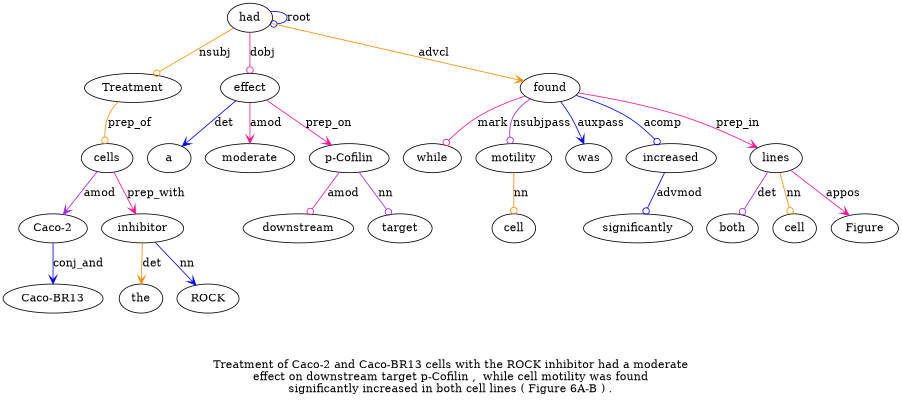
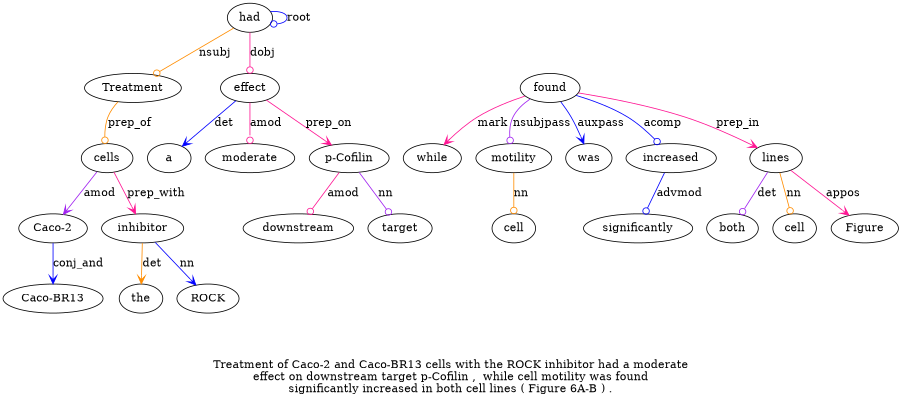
edge "had" -> "found": removed, label "advcl"
edge "found" -> "while": arrowhead odot -> vee
edge "effect" -> "moderate": arrowhead vee -> odot
